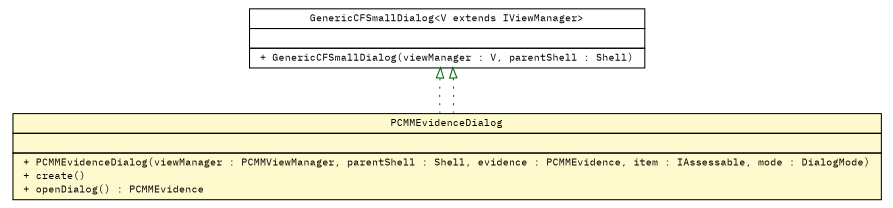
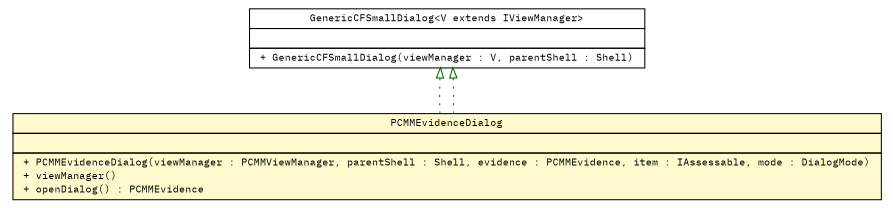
node "PCMMEvidenceDialog": text "+ create()" -> "+ viewManager()"
